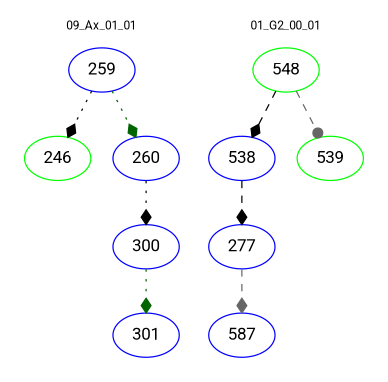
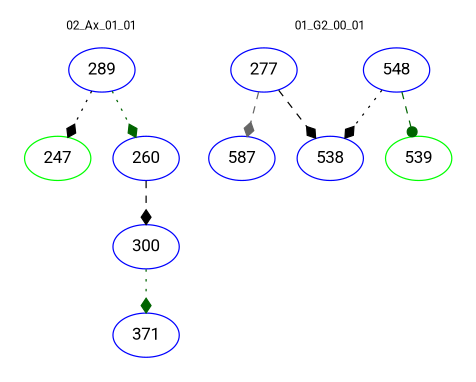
cluster "09_Ax_01_01": label "09_Ax_01_01" -> "02_Ax_01_01"
node "259": label "259" -> "289"
node "548": color green -> blue
edge "548" -> "538": style dashed -> dotted
edge "548" -> "539": color gray40 -> darkgreen
node "246": label "246" -> "247"
edge "260" -> "300": style dotted -> dashed
edge "538" -> "277": reversed
node "301": label "301" -> "371"
